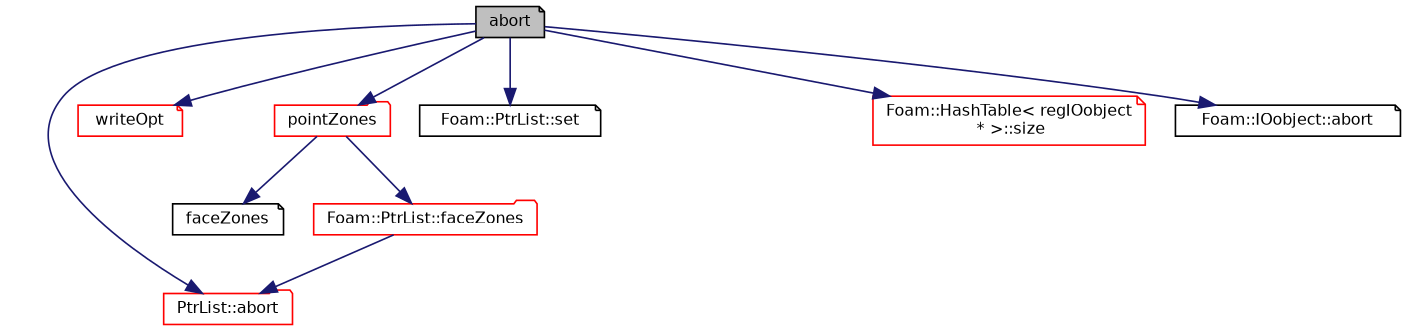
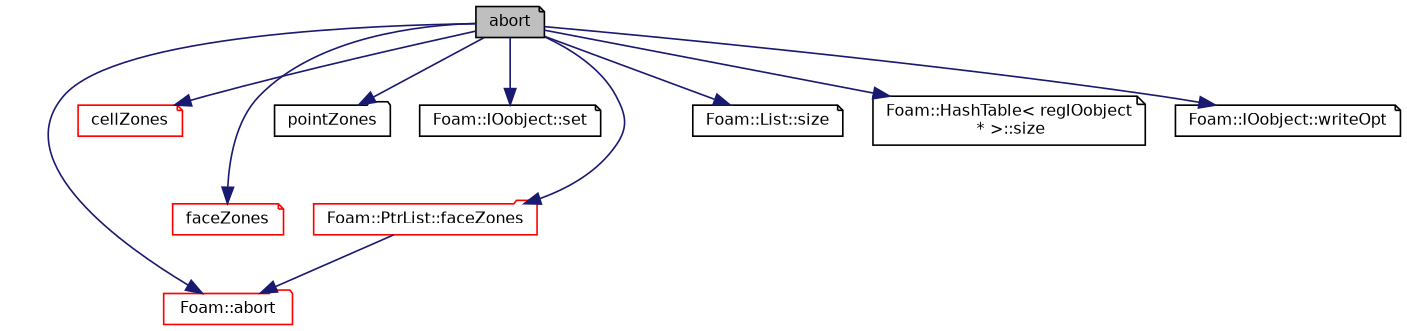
node "writeOpt": label "writeOpt" -> "cellZones"
node "pointZones": color red -> black
node "Foam::PtrList::set": label "Foam::PtrList::set" -> "Foam::IOobject::set"
node "Foam::List::size": added
node "Foam::HashTable< regIOobject * >::size": color red -> black
node "Foam::IOobject::abort": label "Foam::IOobject::abort" -> "Foam::IOobject::writeOpt"
edge "pointZones" -> "faceZones": now "abort" -> "faceZones"
edge "pointZones" -> "Foam::PtrList::faceZones": now "abort" -> "Foam::PtrList::faceZones"
node "faceZones": color black -> red
node "PtrList::abort": label "PtrList::abort" -> "Foam::abort"
